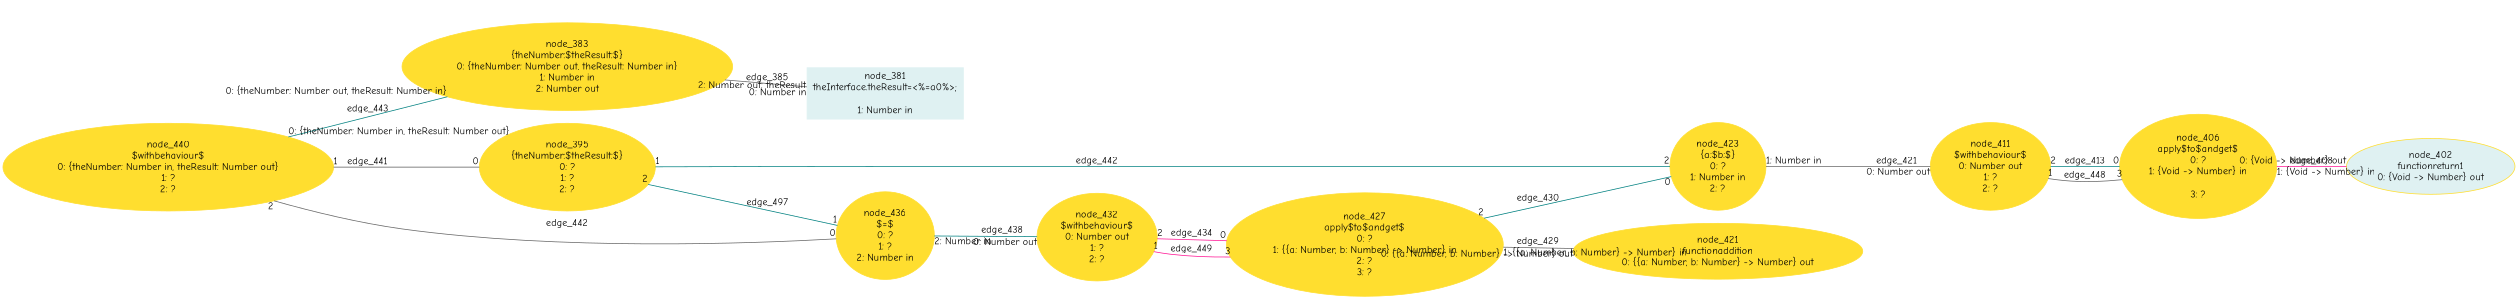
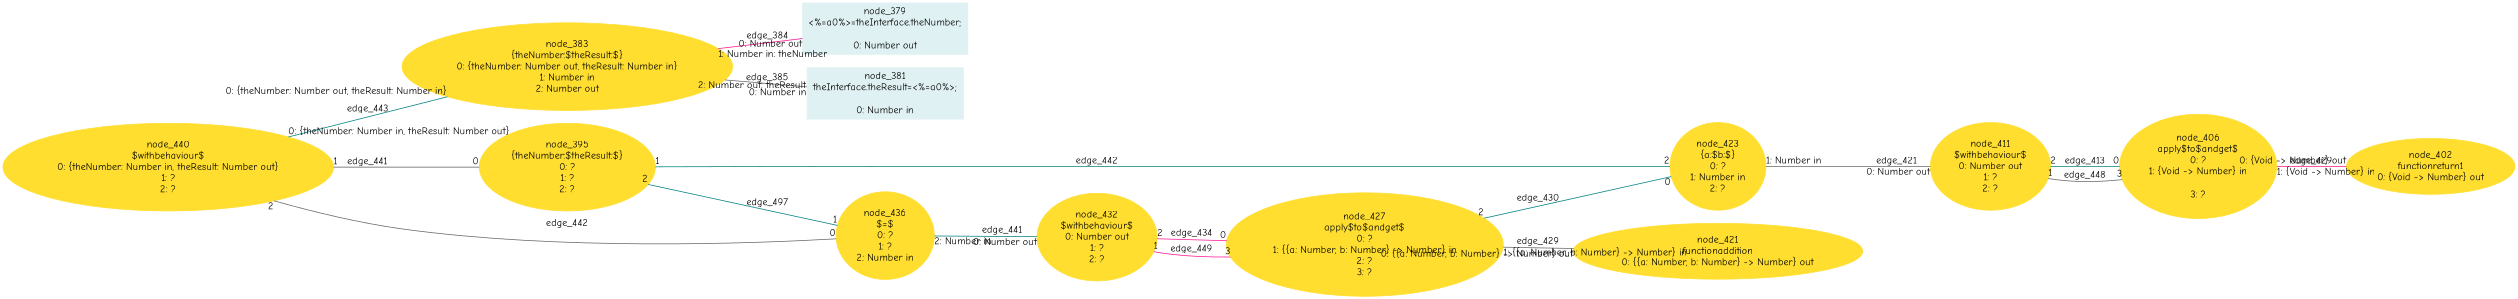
node "node_379 <%=a0%>=theInterface.theNumber; 0: Number out": added
node "node_381 theInterface.theResult=<%=a0%>; 1: Number in": label "node_381 theInterface.theResult=<%=a0%>; 1: Number in" -> "node_381 theInterface.theResult=<%=a0%>; 0: Number in"
edge "node_406 apply$to$andget$ 0: ? 1: {Void -> Number} in 3: ?" -- "node_402 functionreturn1 0: {Void -> Number} out": label "edge_408" -> "edge_429"
node "node_402 functionreturn1 0: {Void -> Number} out": fillcolor #dff1f2 -> #ffde2f
edge "node_436 $=$ 0: ? 1: ? 2: Number in" -- "node_432 $withbehaviour$ 0: Number out 1: ? 2: ?": label "edge_438" -> "edge_441"
